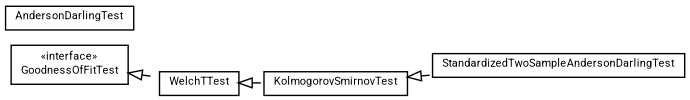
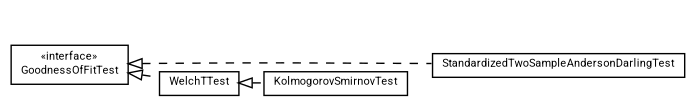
node "AndersonDarlingTest": removed
edge "StandardizedTwoSampleAndersonDarlingTest" -> "KolmogorovSmirnovTest": now "StandardizedTwoSampleAndersonDarlingTest" -> "GoodnessOfFitTest"
